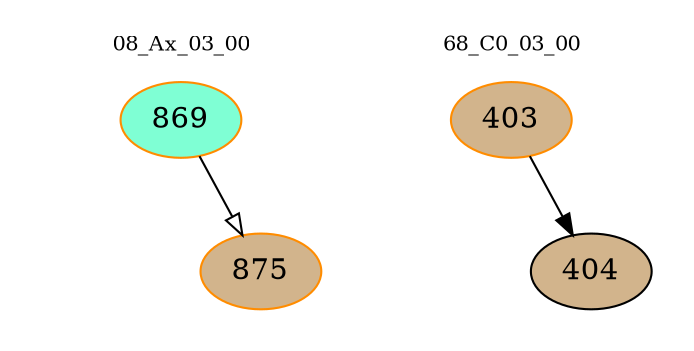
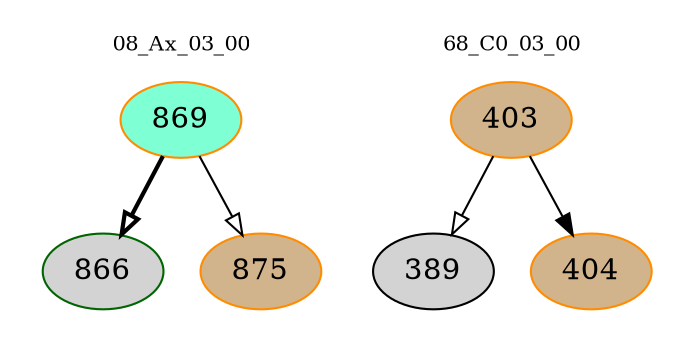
node "866": added
node "389": added
node "404": color black -> darkorange
